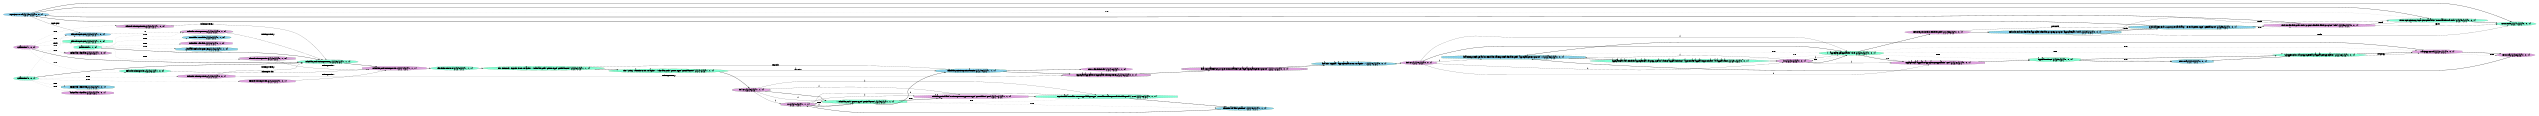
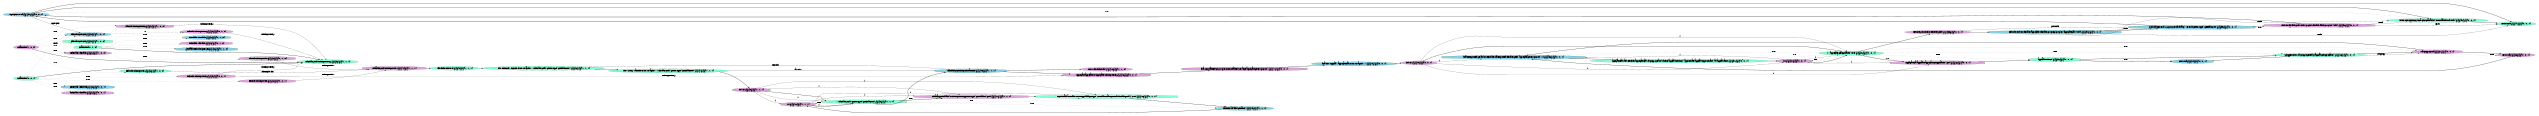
edge "relBuilder.push(unionInputQuery)@@@3@@@['1', '1', '1']" -> "relBuilder.push(unionInputView)@@@4@@@['1', '1', '1']": style bold -> dotted
